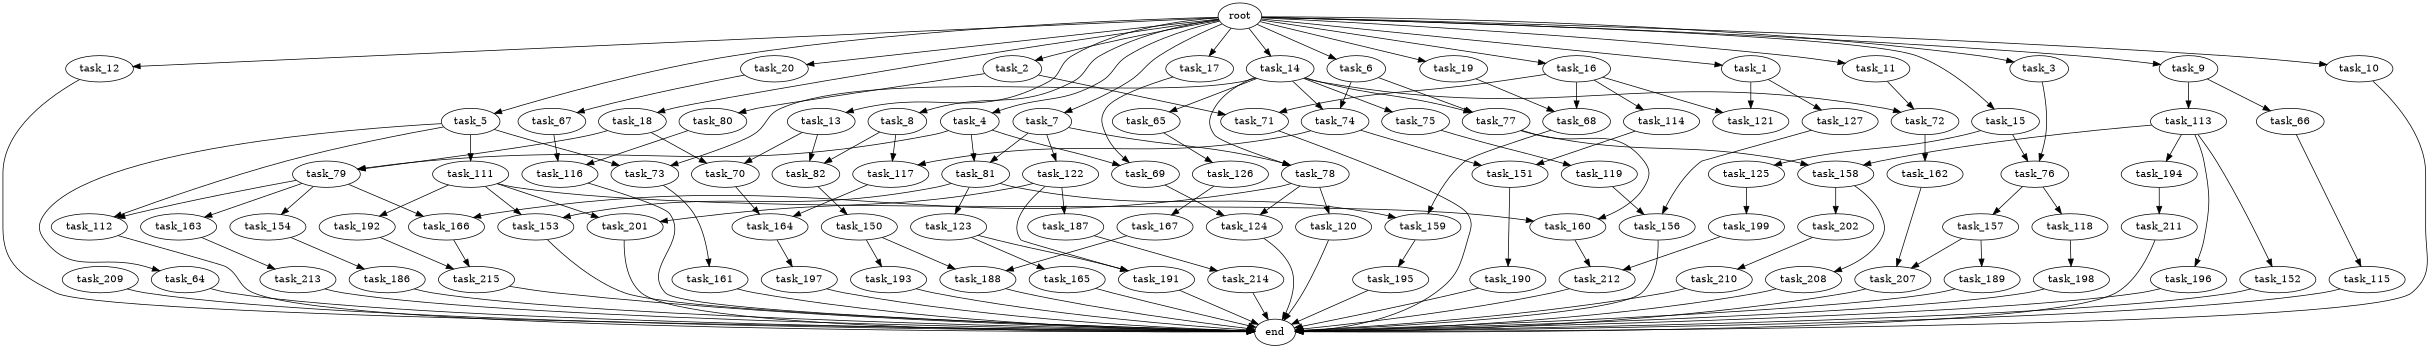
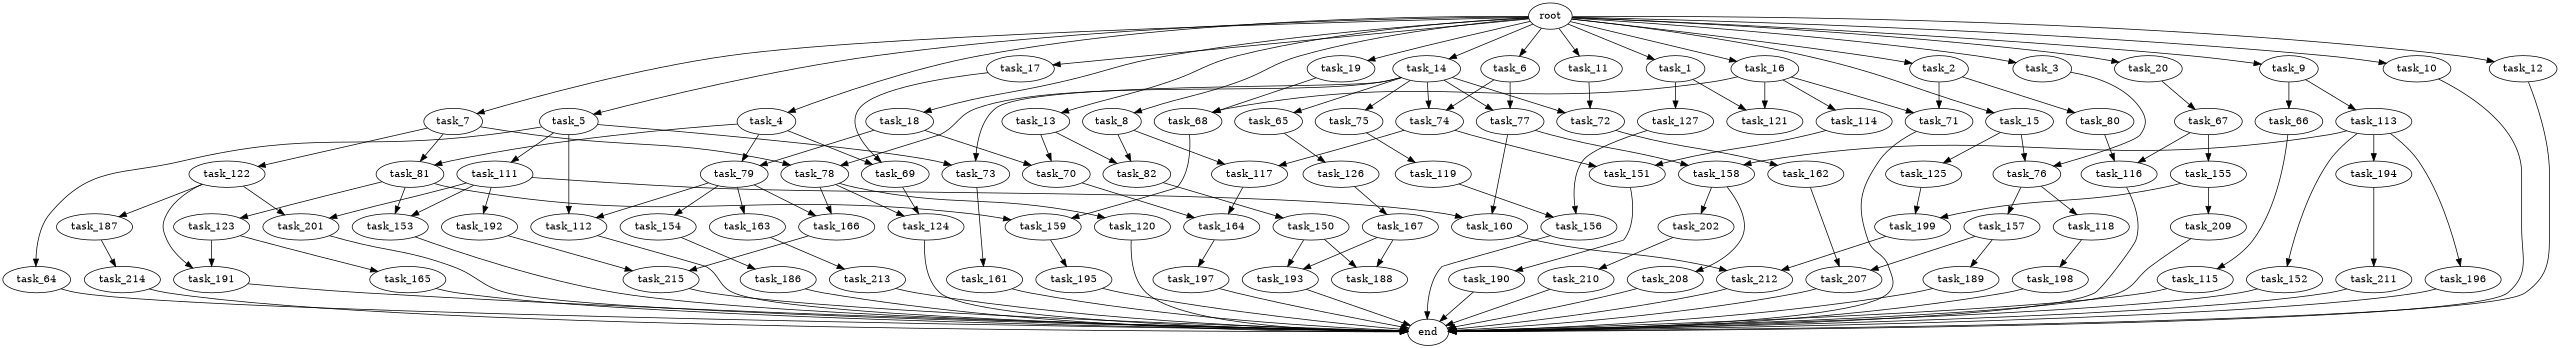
node "task_155": added
edge "task_167" -> "task_193": added
edge "task_188" -> "end": removed
